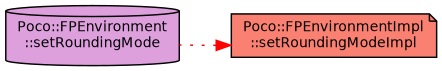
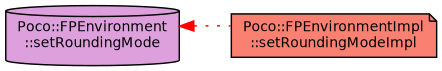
edge "Poco::FPEnvironment ::setRoundingMode" -> "Poco::FPEnvironmentImpl ::setRoundingModeImpl": reversed
